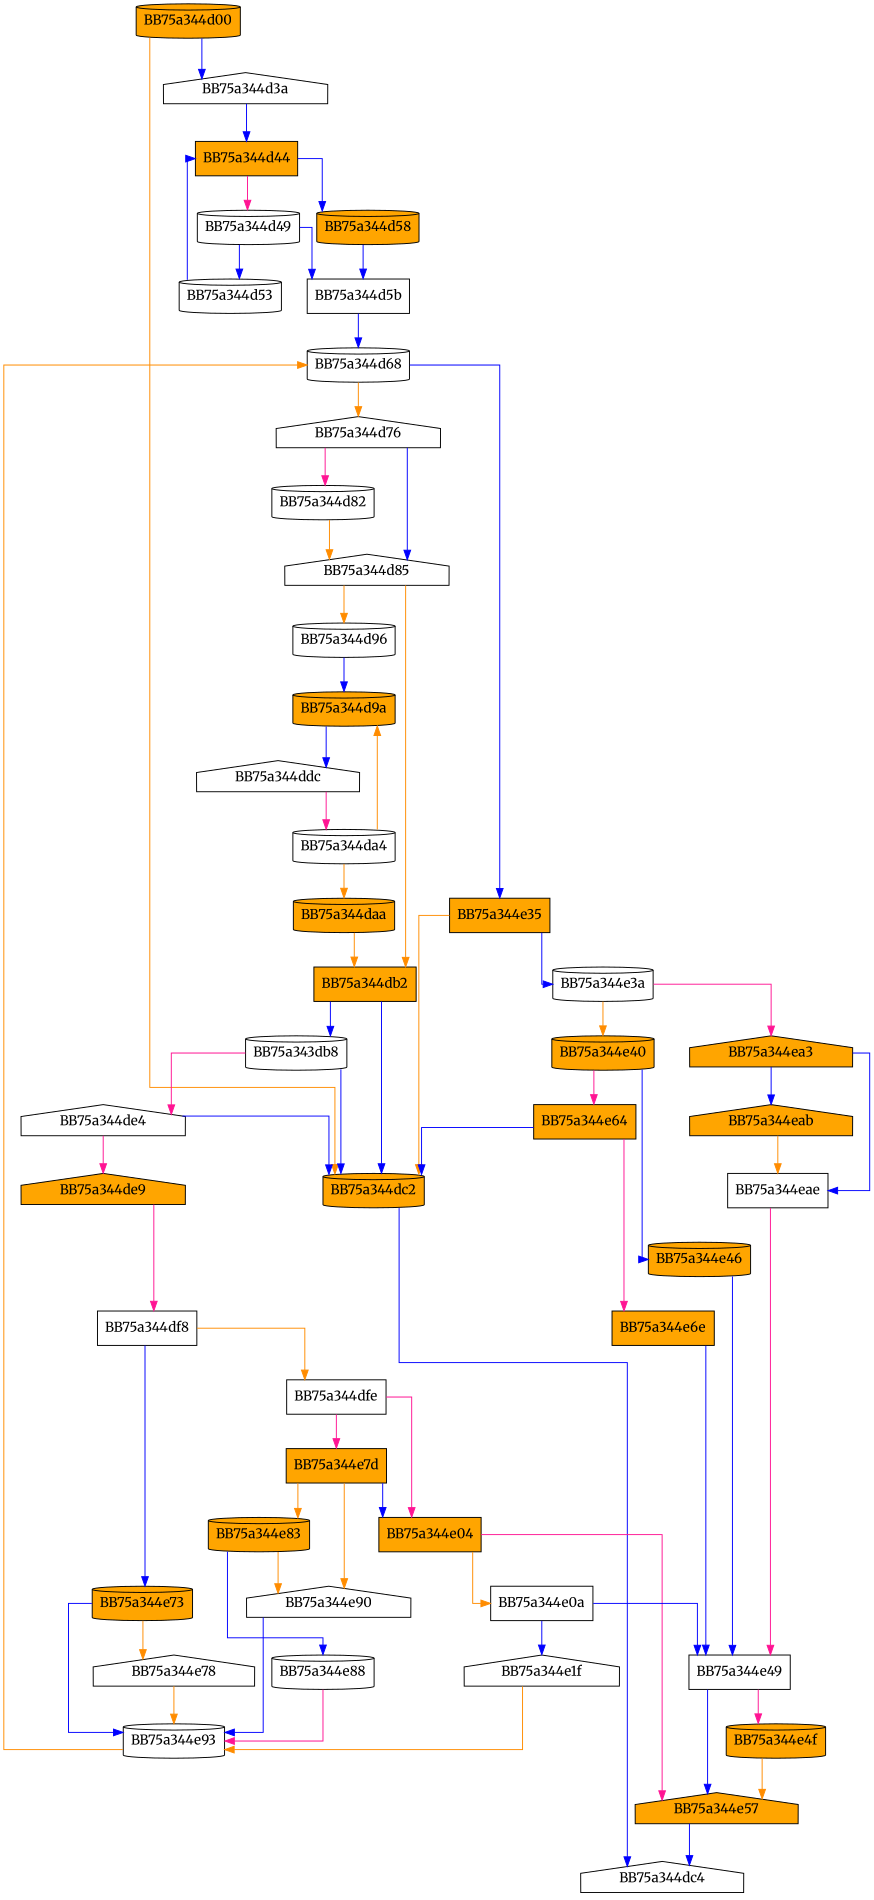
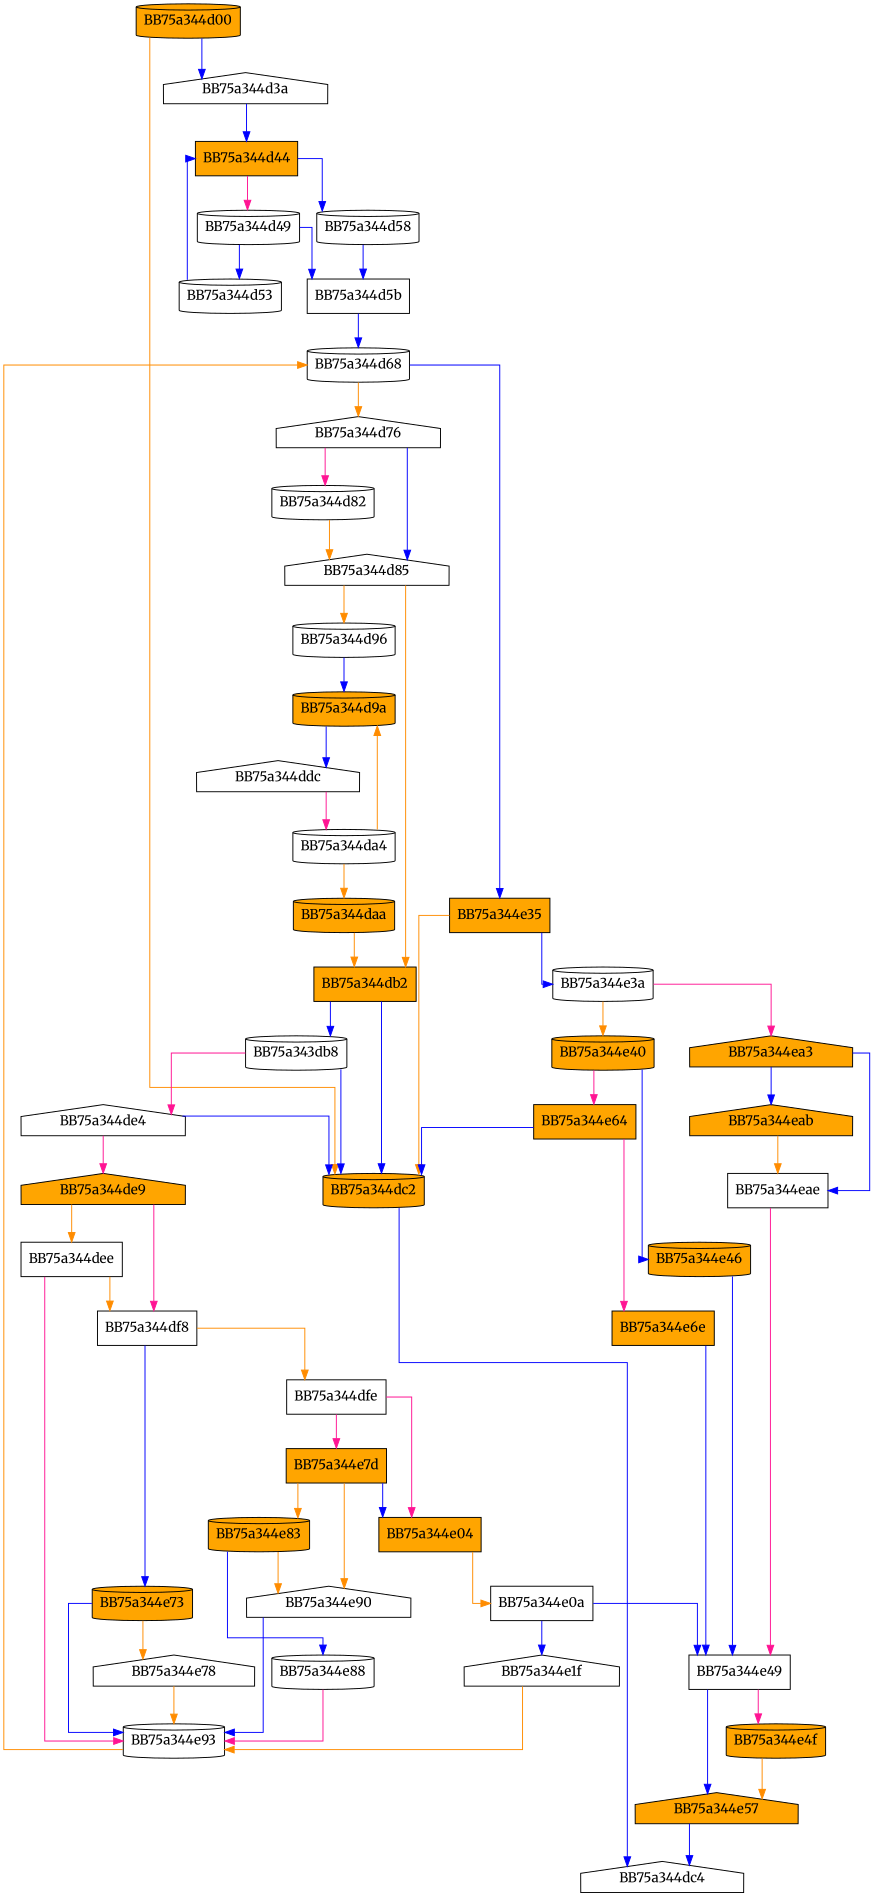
node "BB75a344d58": fillcolor orange -> white
node "BB75a344dee": added
edge "BB75a344e04" -> "BB75a344e57": removed
